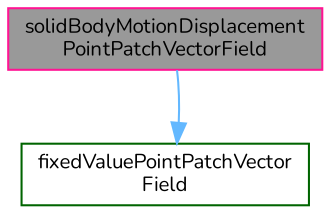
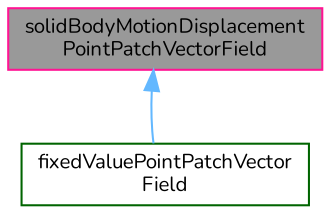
edge "solidBodyMotionDisplacement PointPatchVectorField" -> "fixedValuePointPatchVector Field": reversed
